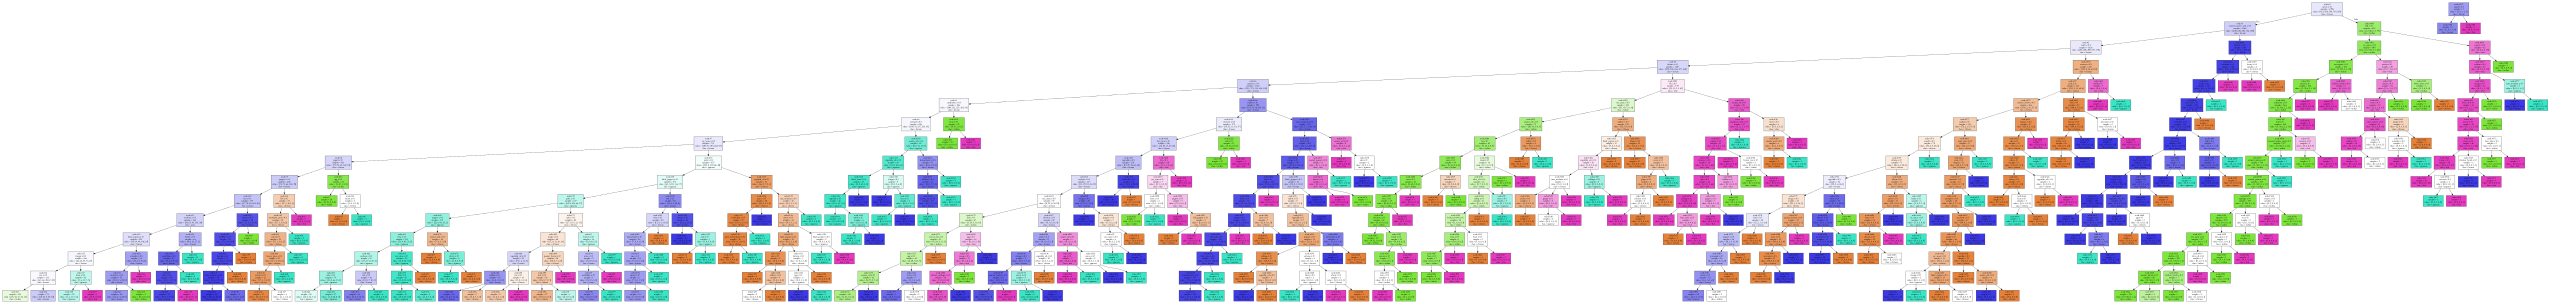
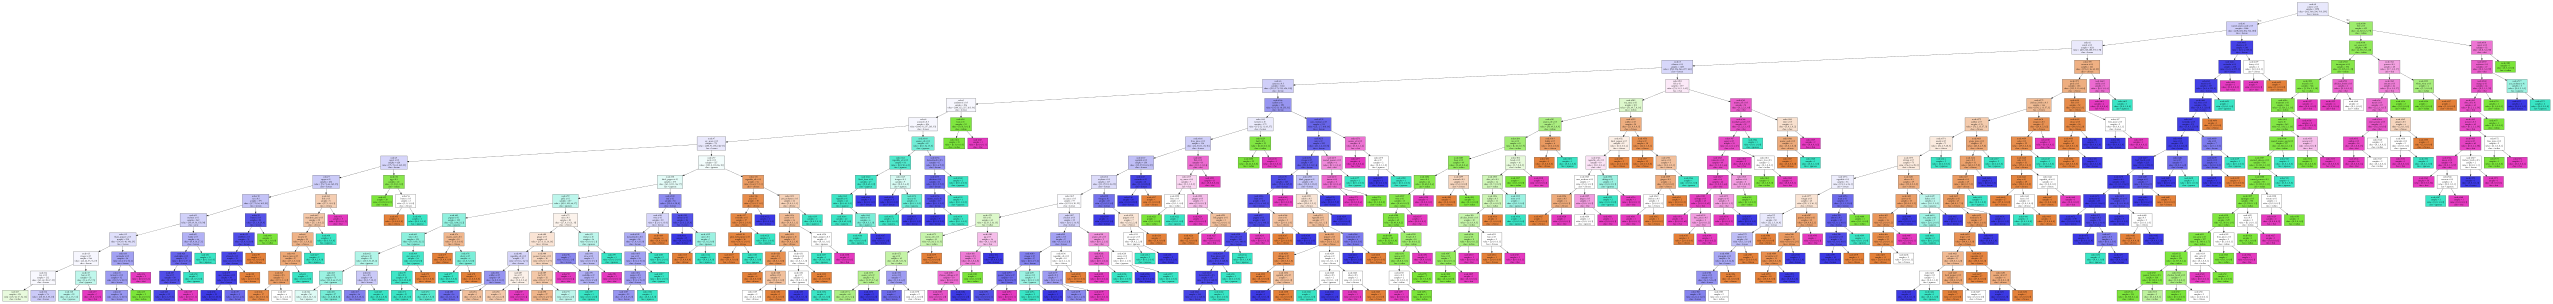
edge "node #325" -> "node #328": now "node #326" -> "node #328"
node "node #157": added
edge "node #196" -> "node #197": added
edge "node #95" -> "node #96": reversed
